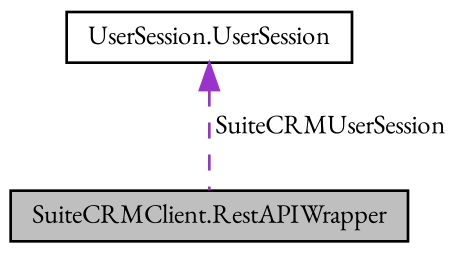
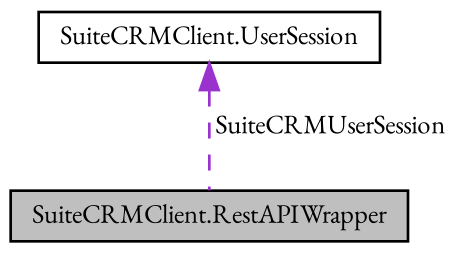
node "UserSession.UserSession": label "UserSession.UserSession" -> "SuiteCRMClient.UserSession"
